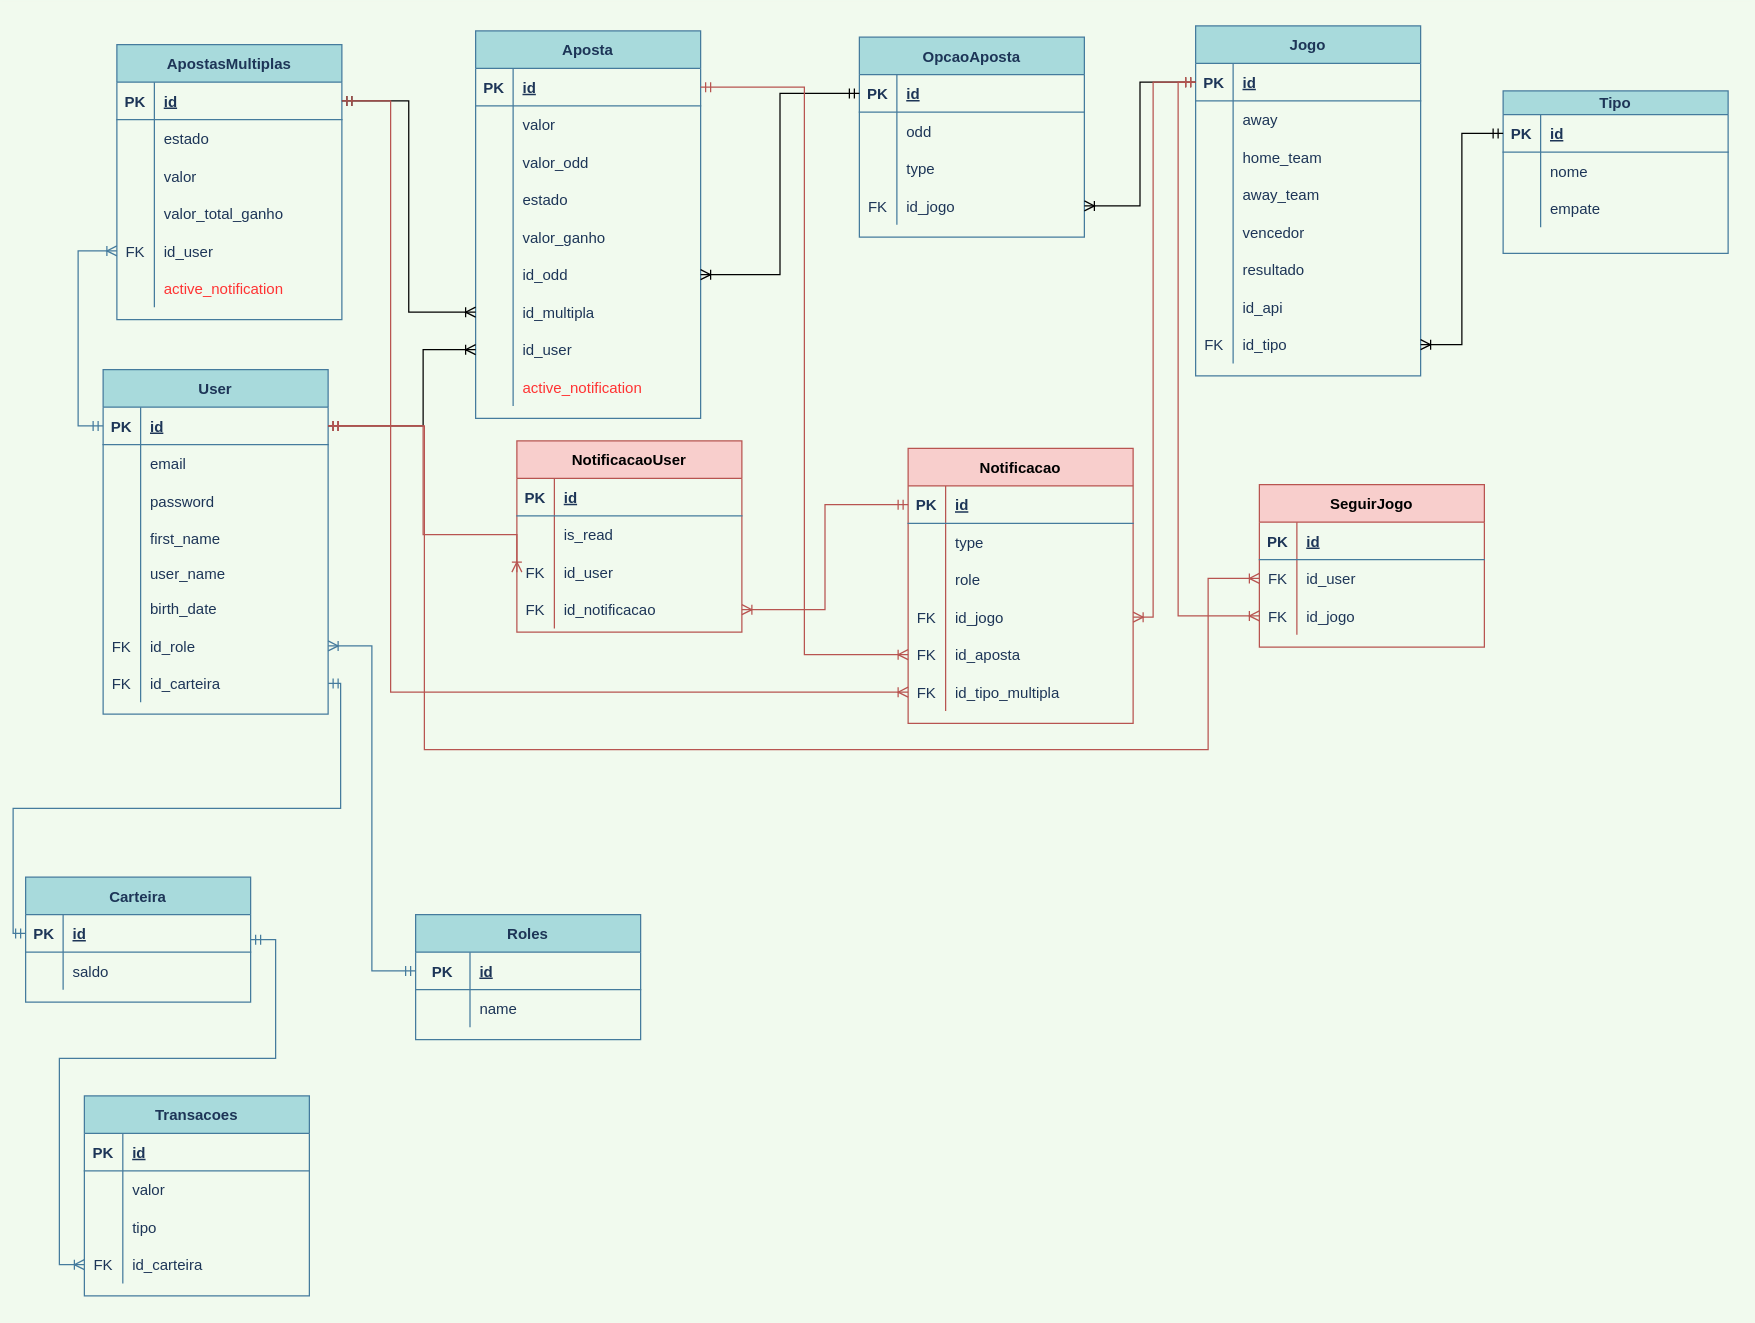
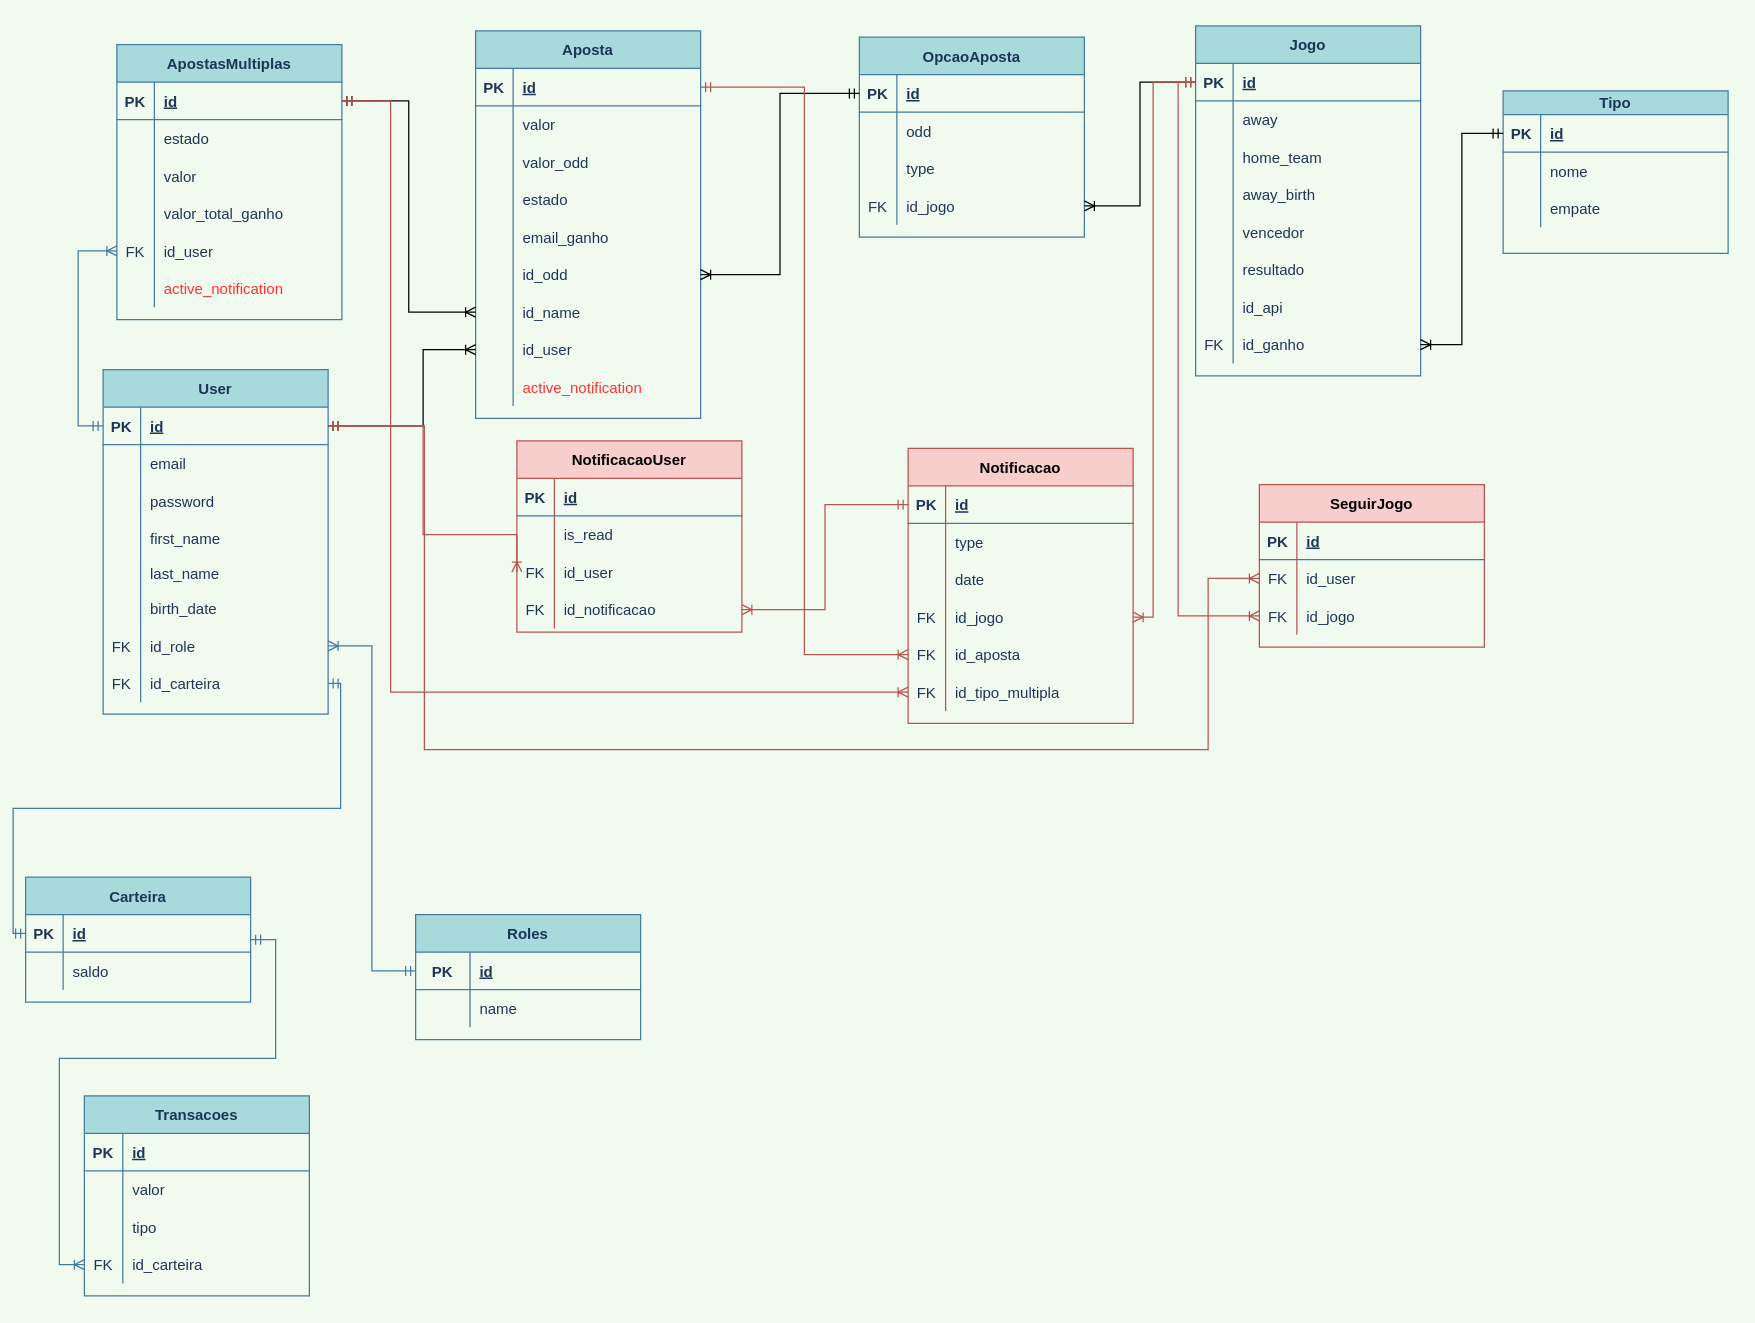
node "away_team": label "away_team" -> "away_birth"
node "valor_ganho": label "valor_ganho" -> "email_ganho"
node "id_multipla": label "id_multipla" -> "id_name"
node "id_tipo": label "id_tipo" -> "id_ganho"
node "user_name": label "user_name" -> "last_name"
node "role": label "role" -> "date"
